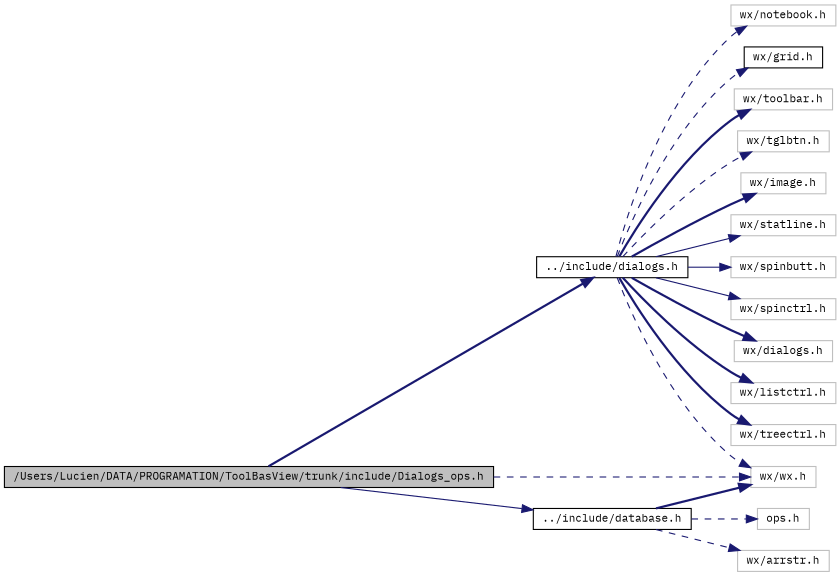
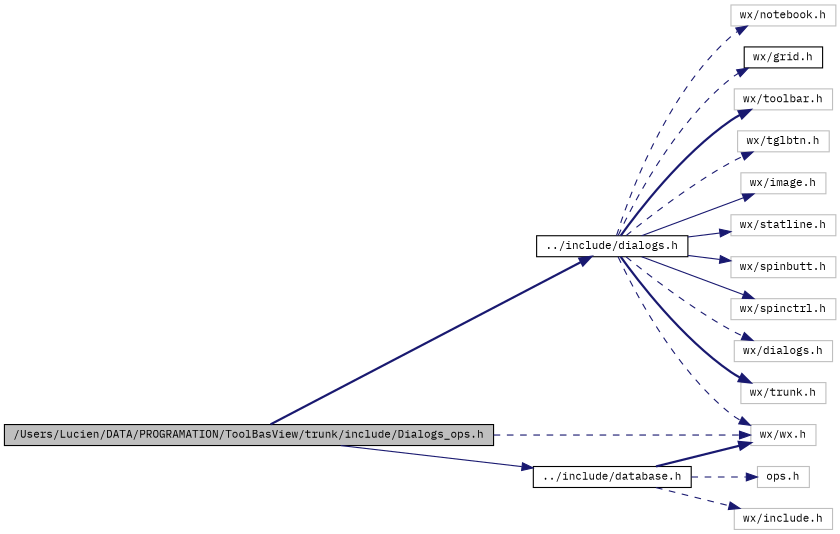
edge "../include/dialogs.h" -> "wx/image.h": style bold -> solid
edge "../include/dialogs.h" -> "wx/dialogs.h": style bold -> dashed
node "wx/listctrl.h": label "wx/listctrl.h" -> "wx/trunk.h"
node "wx/treectrl.h": removed
node "wx/arrstr.h": label "wx/arrstr.h" -> "wx/include.h"
